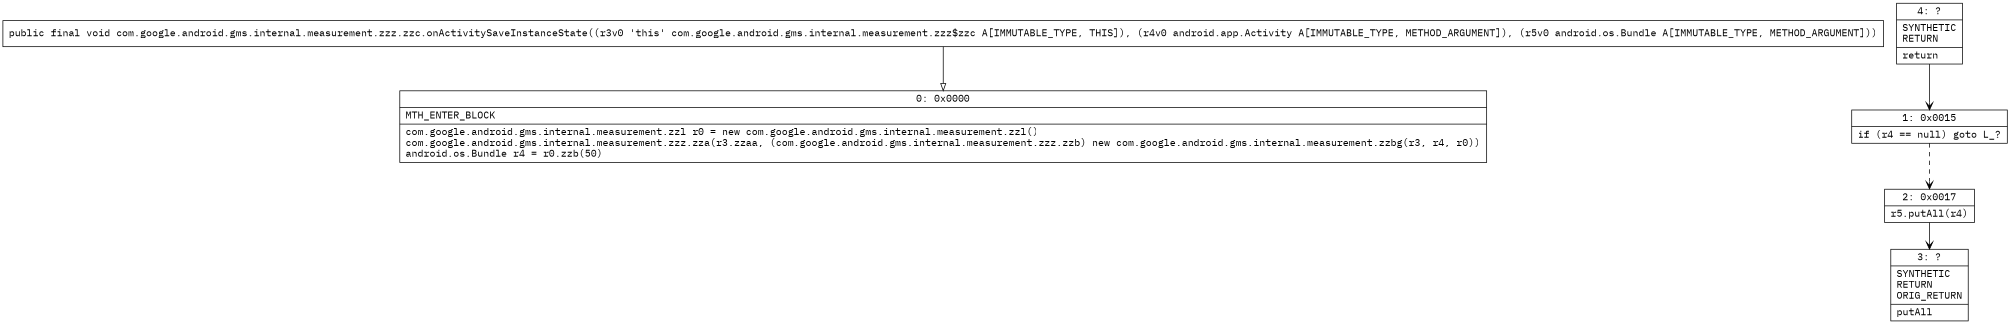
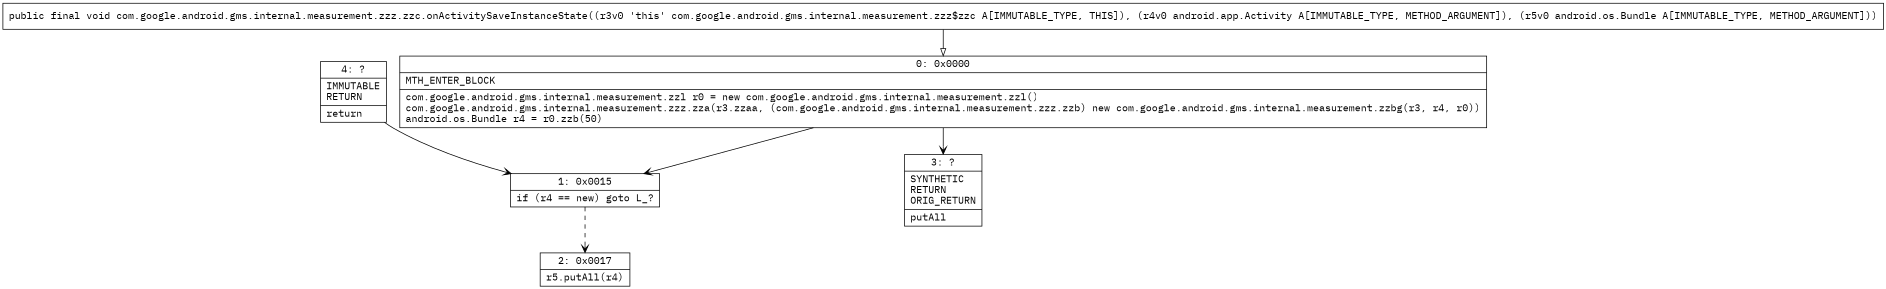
node "4: ?": text "SYNTHETIC" -> "IMMUTABLE"
node "1: 0x0015": text "if (r4 == null) goto L_?" -> "if (r4 == new) goto L_?"
edge "0: 0x0000" -> "1: 0x0015": added
edge "2: 0x0017" -> "3: ?": now "0: 0x0000" -> "3: ?"
